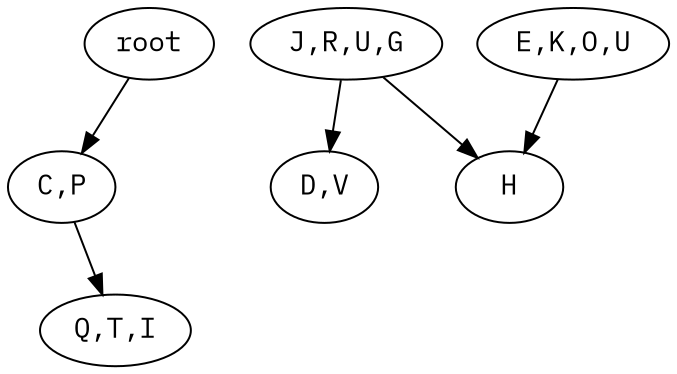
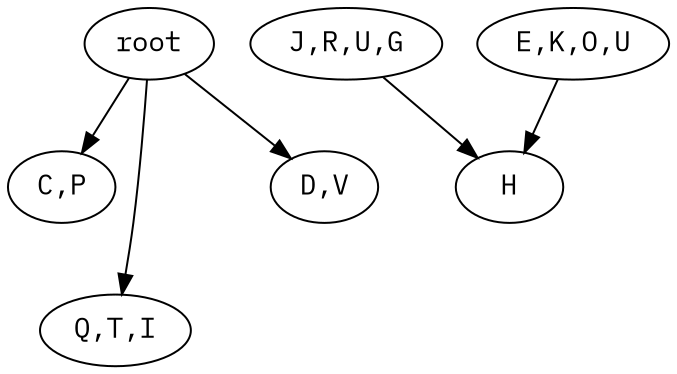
edge "J,R,U,G" -> "D,V": now "root" -> "D,V"
edge "C,P" -> "Q,T,I": now "root" -> "Q,T,I"
